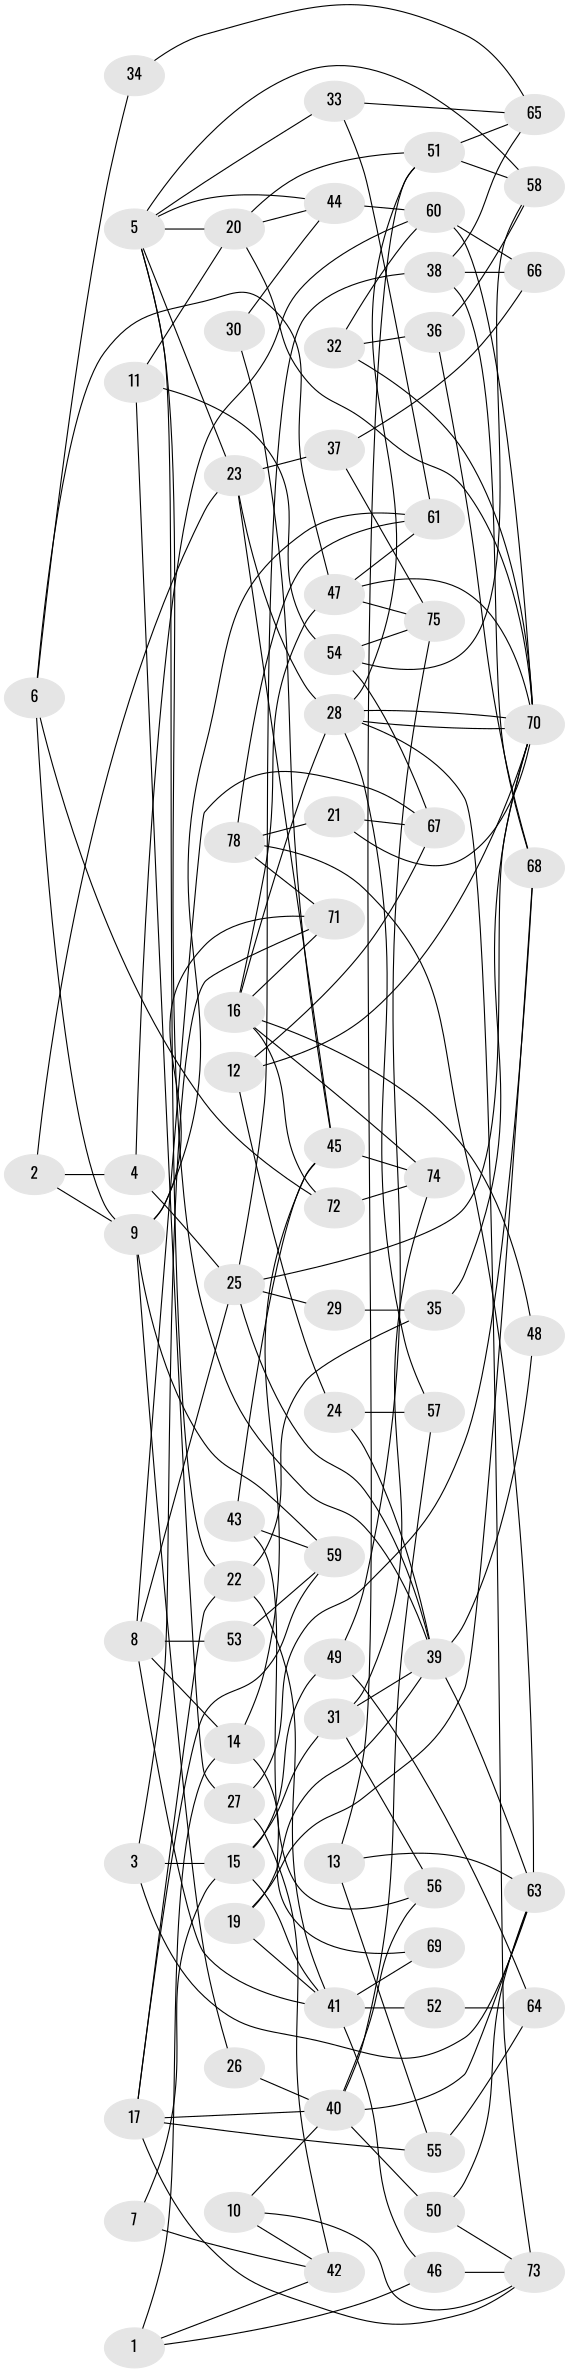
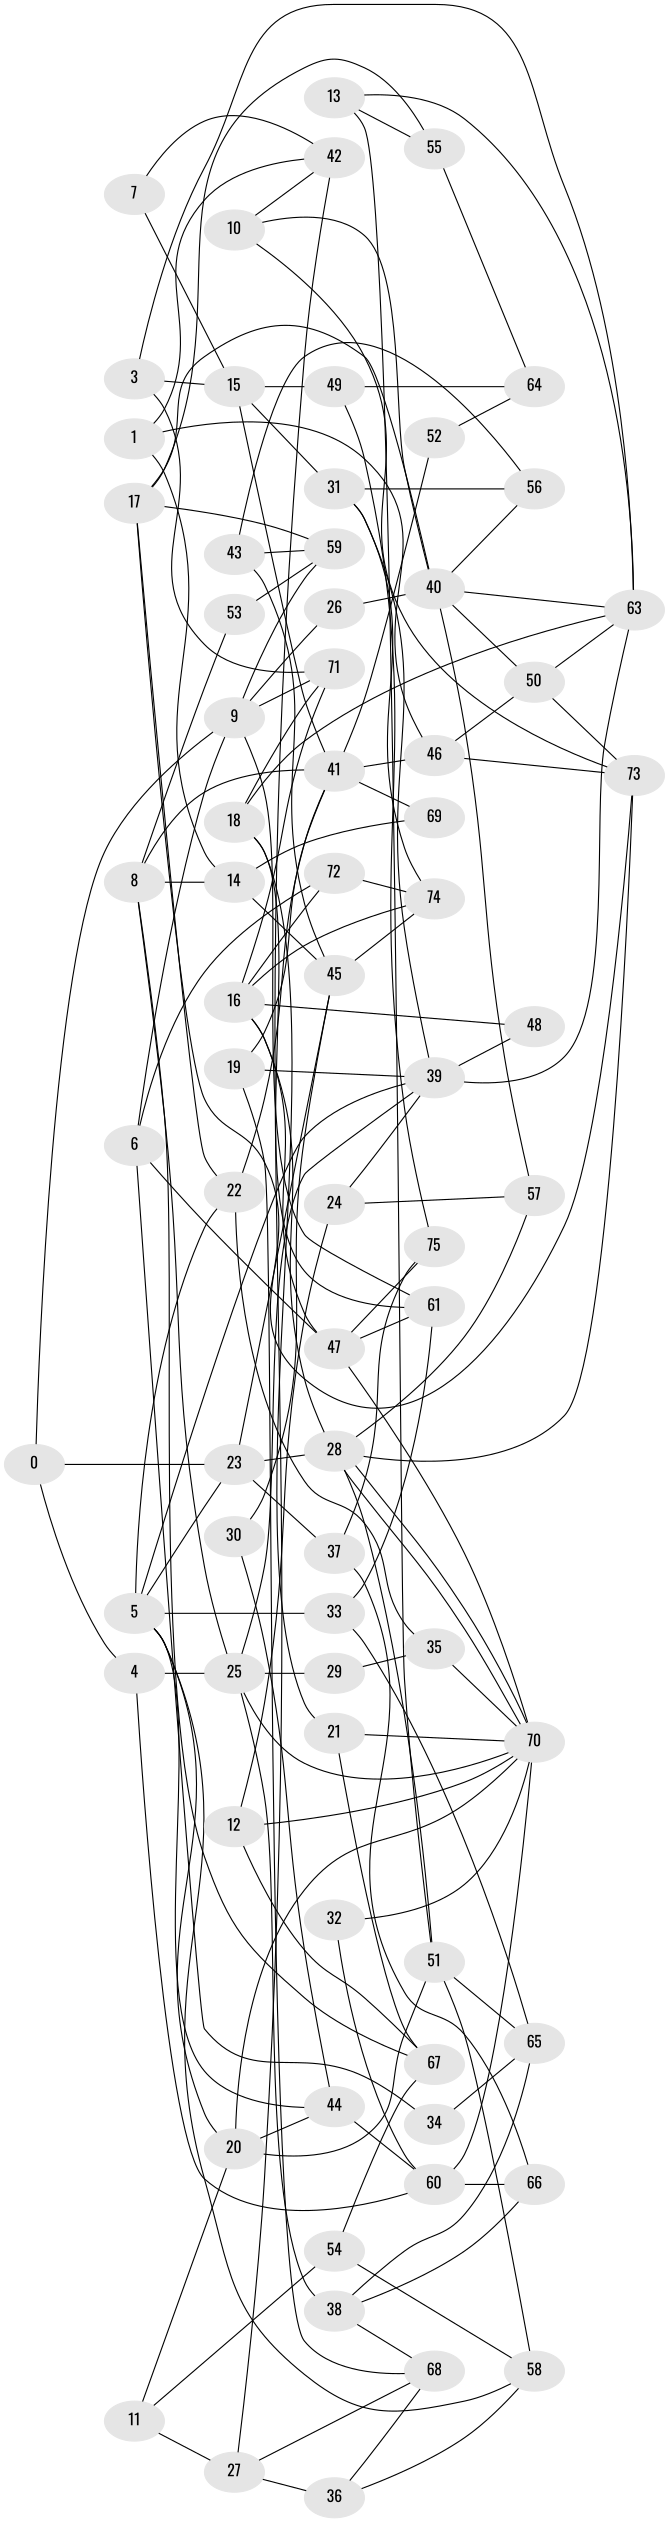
edge "36" -- "32": now "36" -- "27"
edge "75" -- "54": removed
edge "50" -- "46": added
node "78": label "78" -> "18"
node "2": label "2" -> "0"
